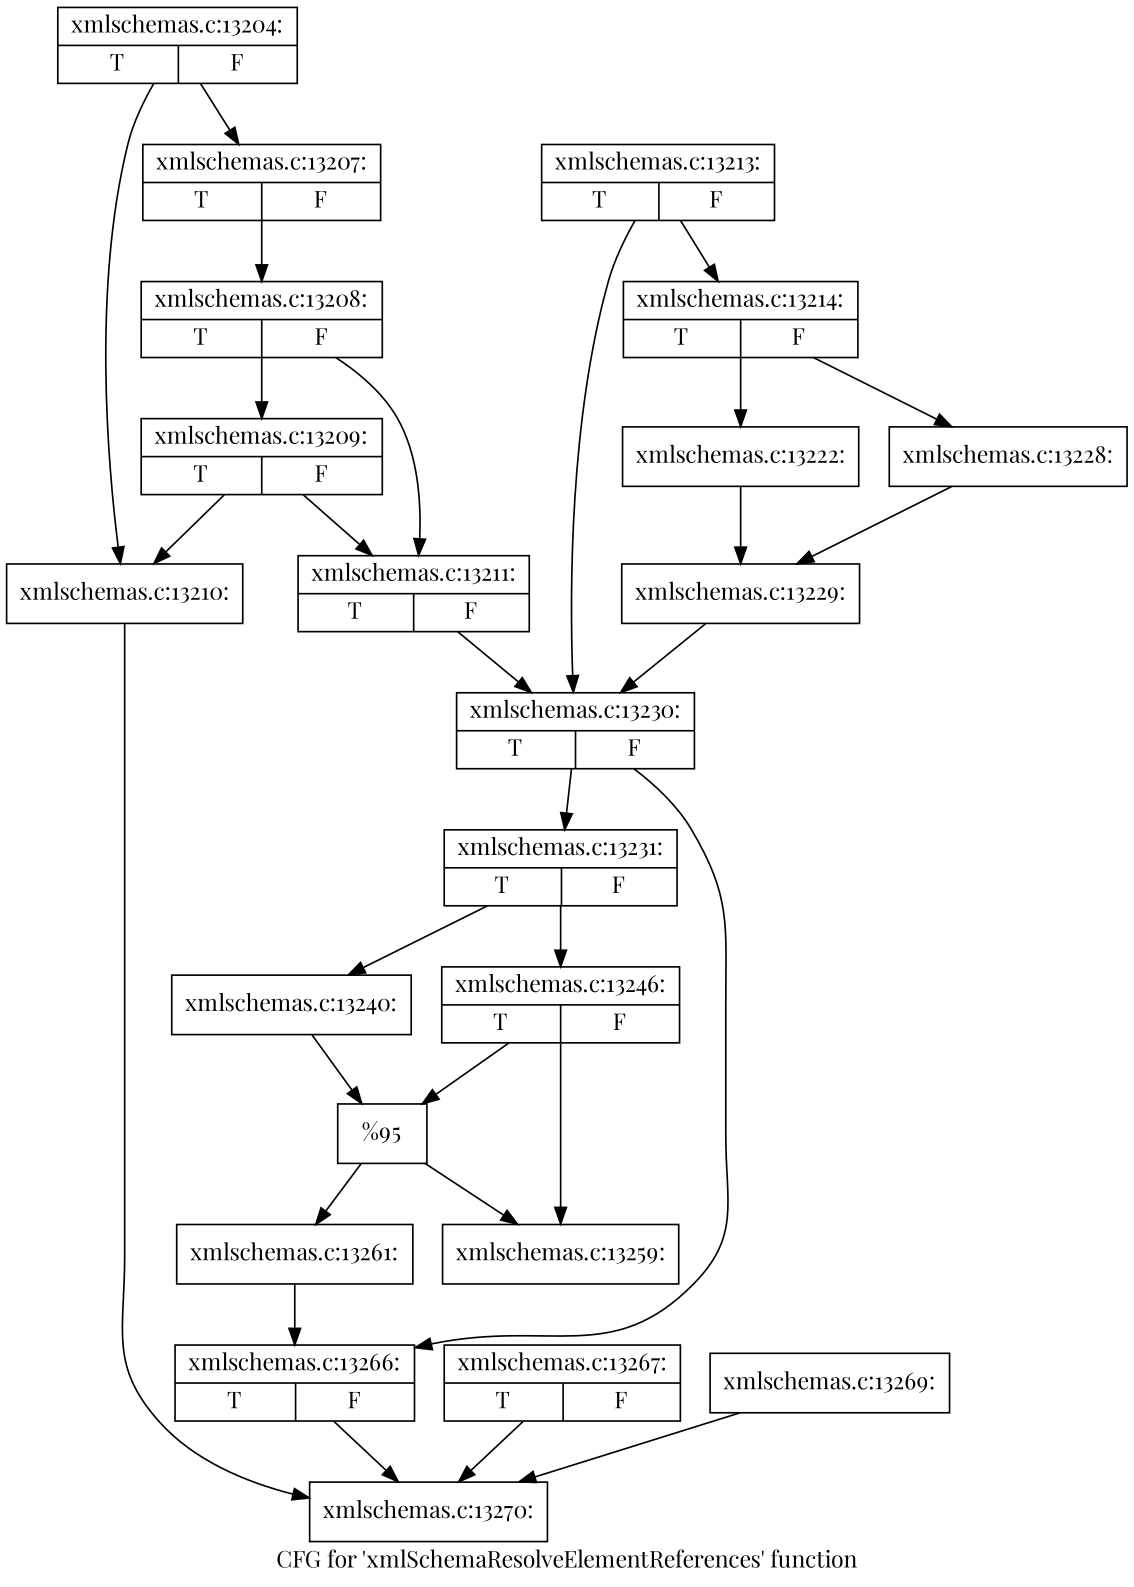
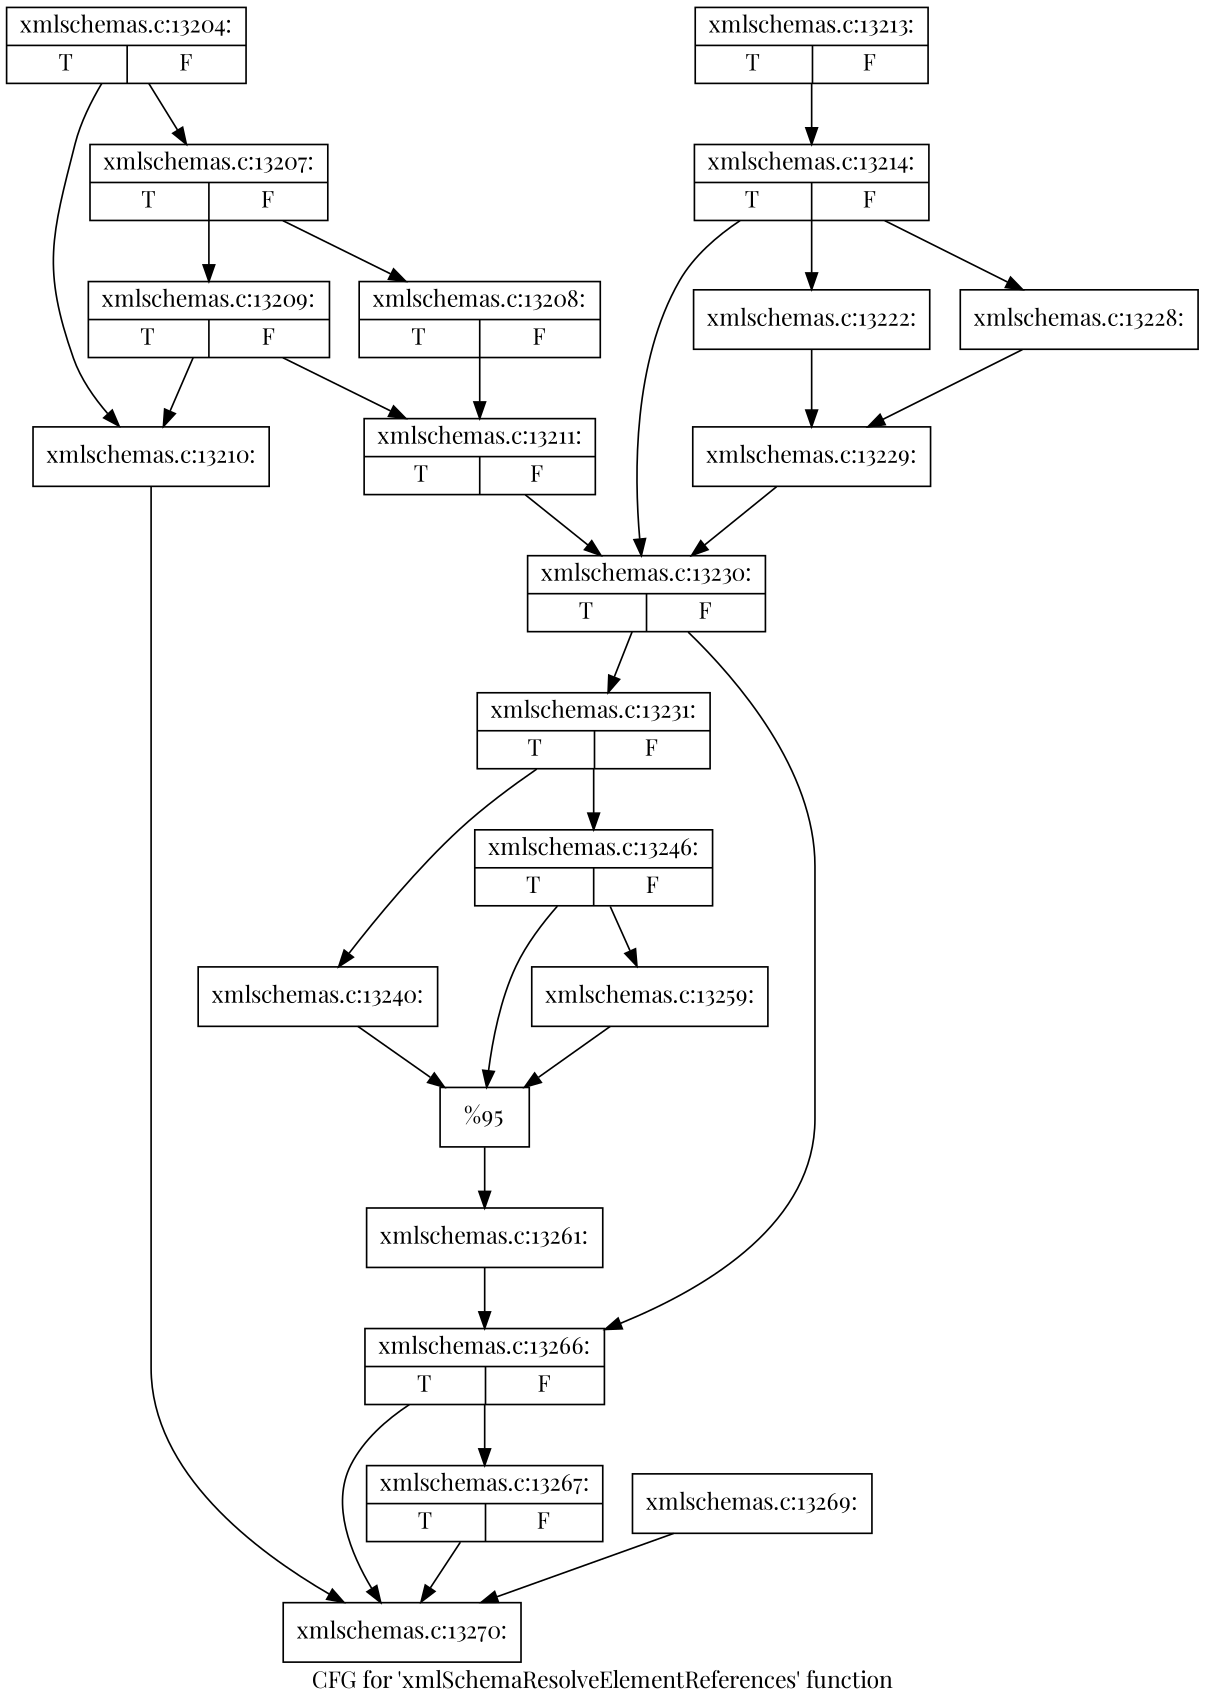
edge "xmlschemas.c:13208:" -> "xmlschemas.c:13209:": now "xmlschemas.c:13207:" -> "xmlschemas.c:13209:"
edge "xmlschemas.c:13213:" -> "xmlschemas.c:13230:": now "xmlschemas.c:13214:" -> "xmlschemas.c:13230:"
edge "%95" -> "xmlschemas.c:13259:": reversed
edge "xmlschemas.c:13266:" -> "xmlschemas.c:13267:": added
